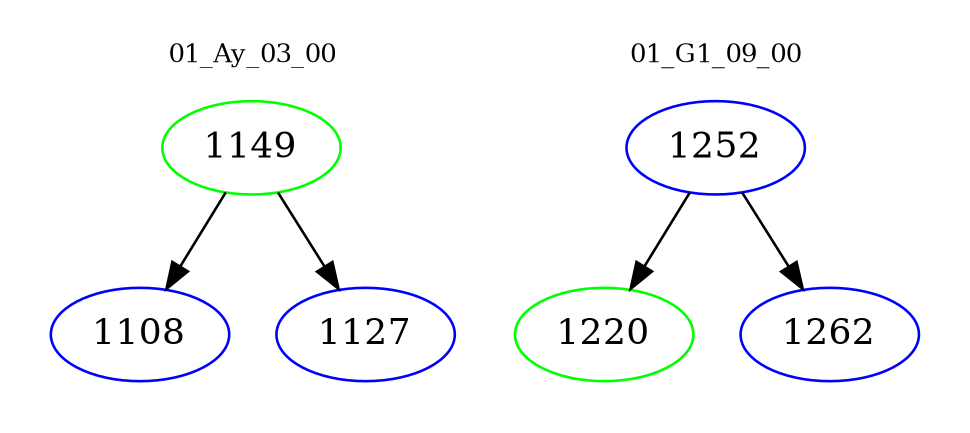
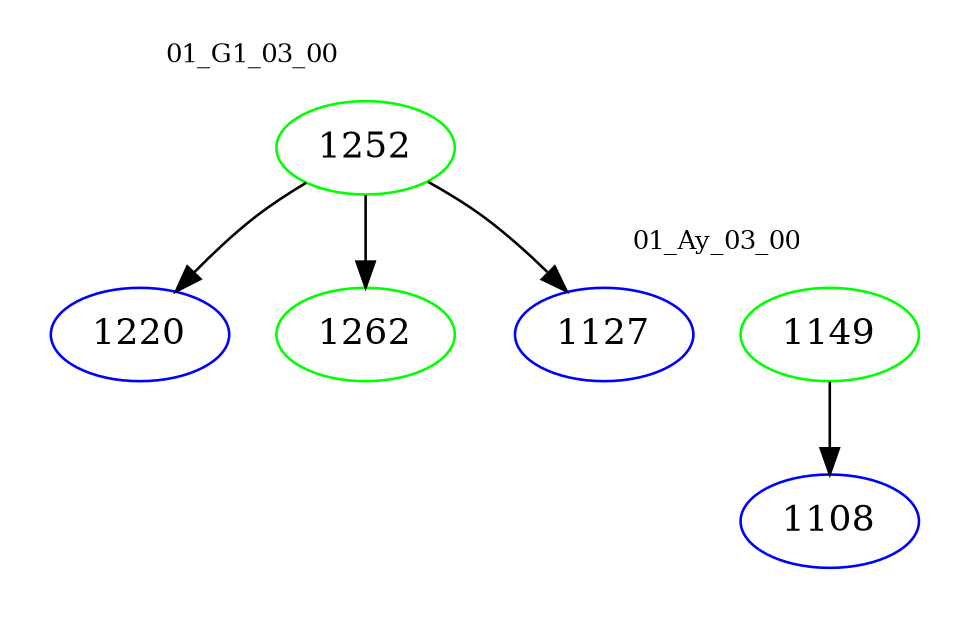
cluster "01_G1_09_00": label "01_G1_09_00" -> "01_G1_03_00"
node "1252": color blue -> green
edge "1149" -> "1127": now "1252" -> "1127"
node "1220": color green -> blue
node "1262": color blue -> green
